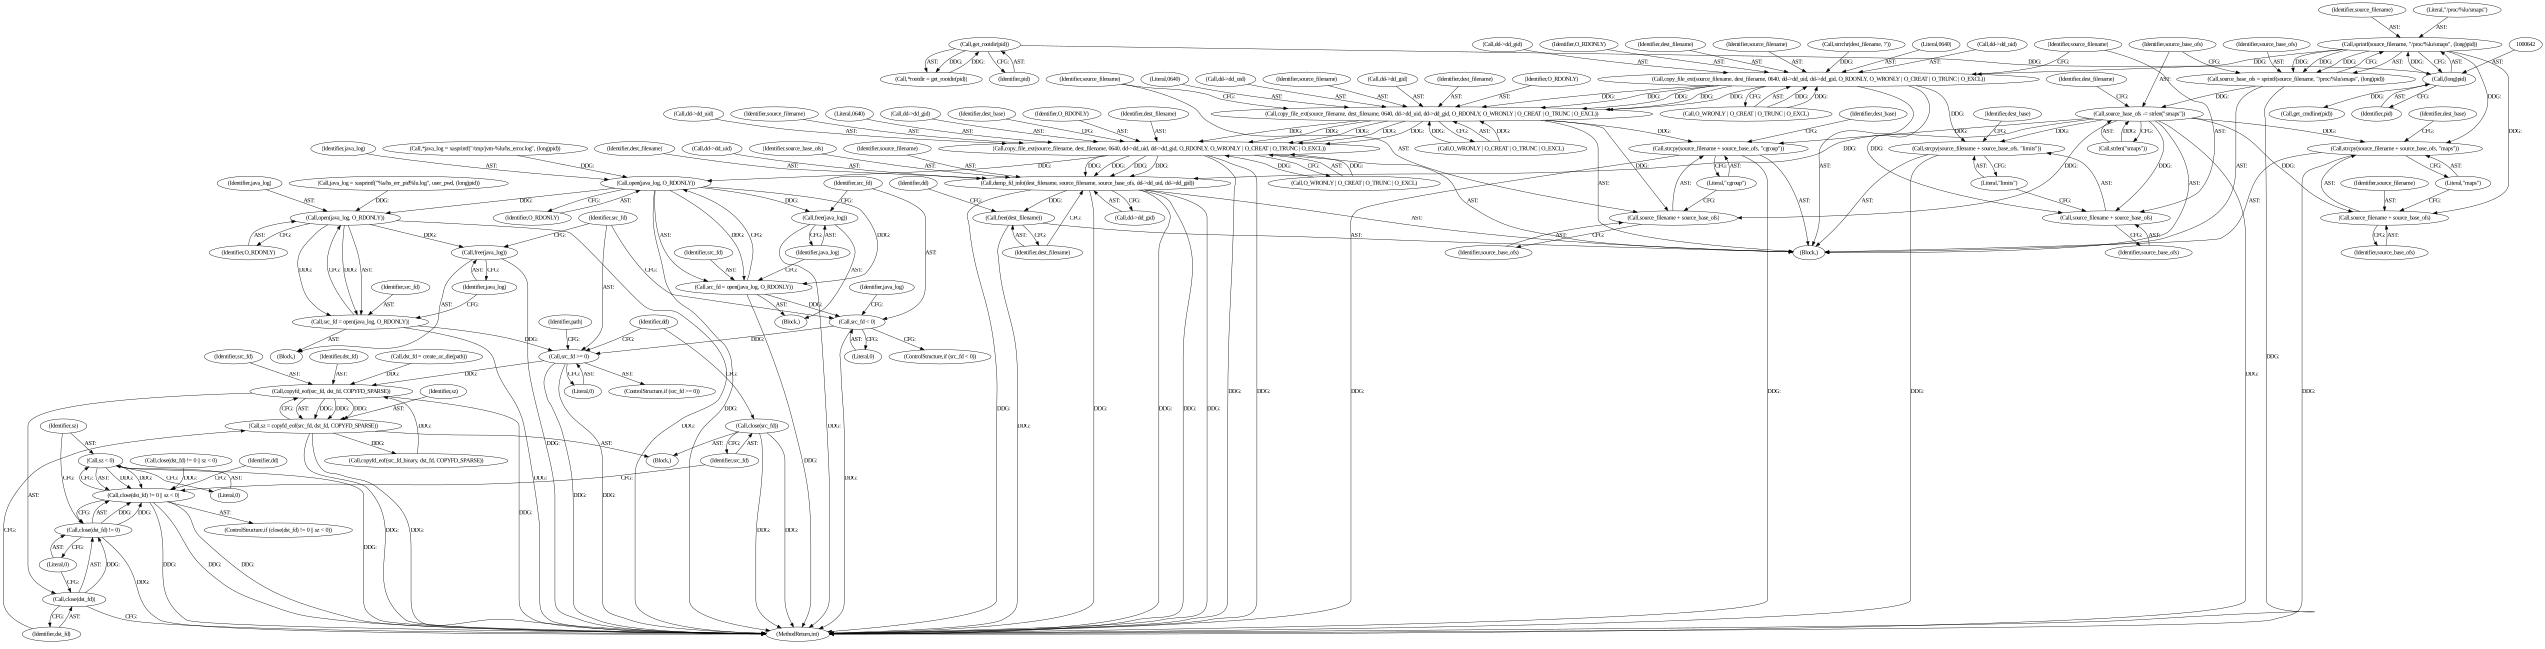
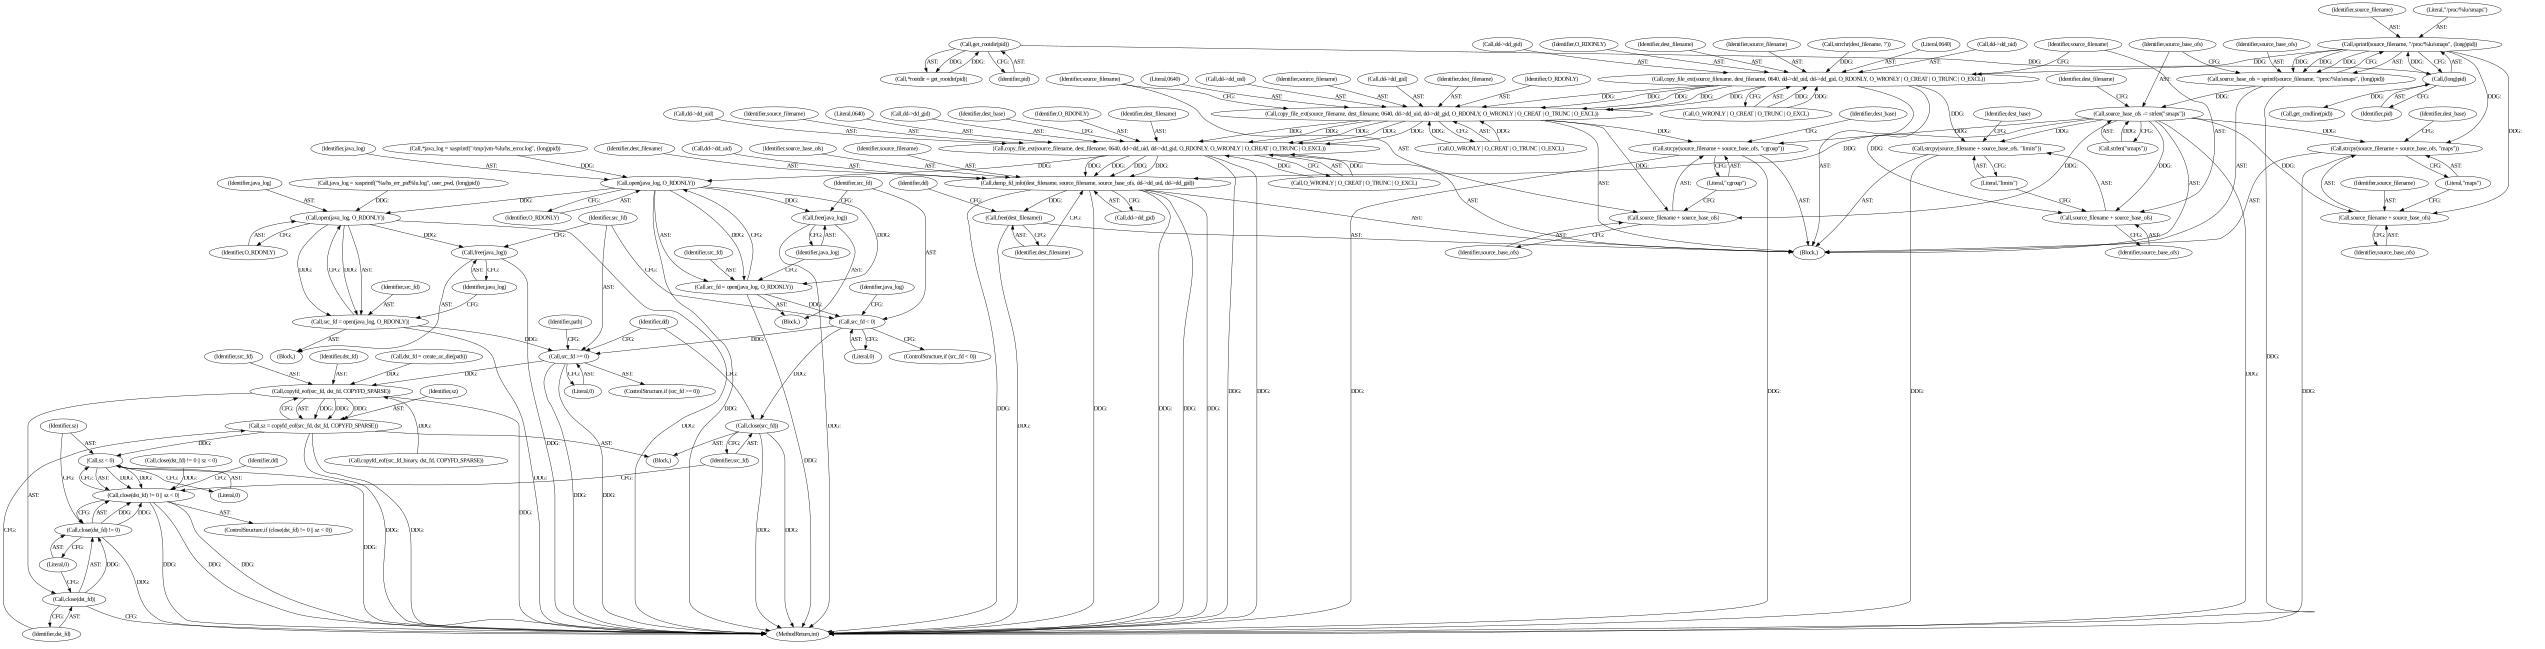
node "1000642": removed
edge "(Call,sz = copyfd_eof(src_fd, dst_fd, COPYFD_SPARSE))" -> "(Call,copyfd_eof(src_fd_binary, dst_fd, COPYFD_SPARSE))": now "(Call,sz = copyfd_eof(src_fd, dst_fd, COPYFD_SPARSE))" -> "(Call,sz < 0)"
edge "(Call,src_fd < 0)" -> "(MethodReturn,int)": now "(Call,src_fd < 0)" -> "(Call,close(src_fd))"
